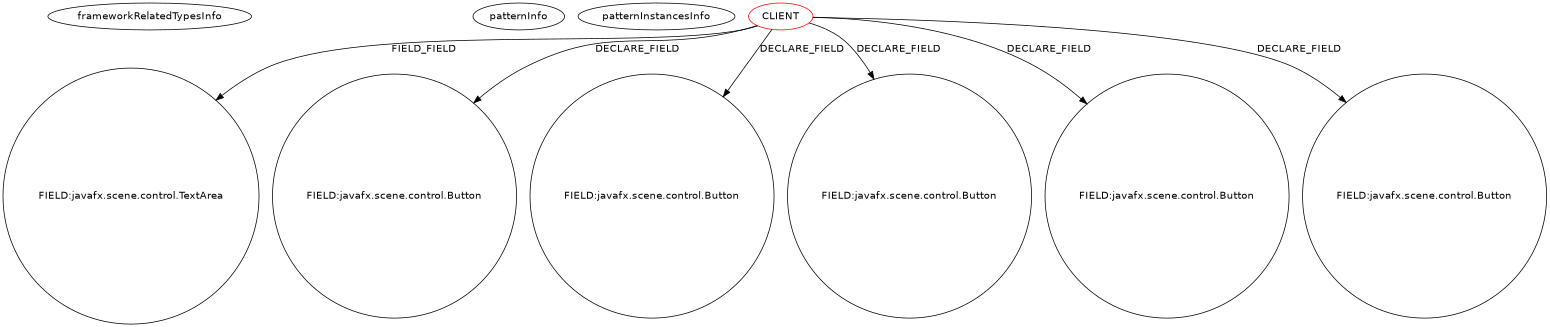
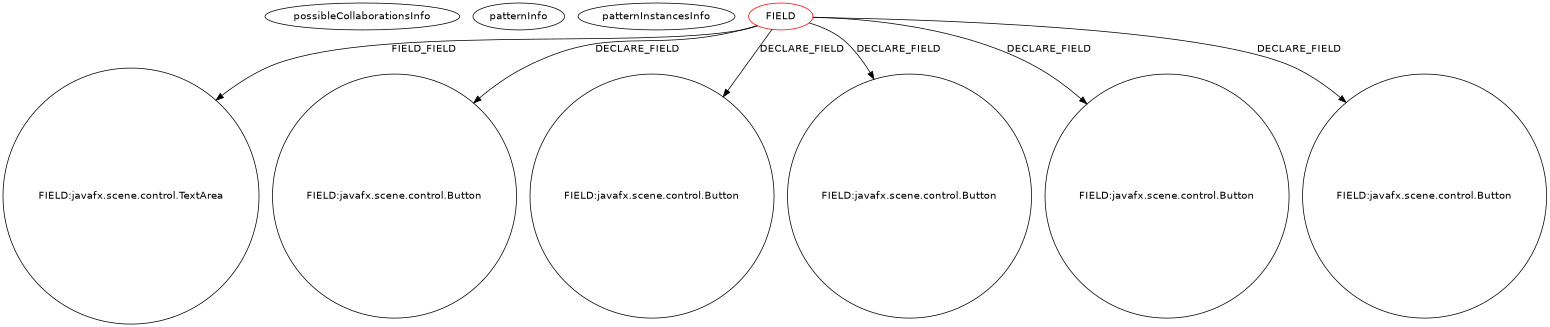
node "frameworkRelatedTypesInfo": removed
node "possibleCollaborationsInfo": added
node "CLIENT": label "CLIENT" -> "FIELD"
